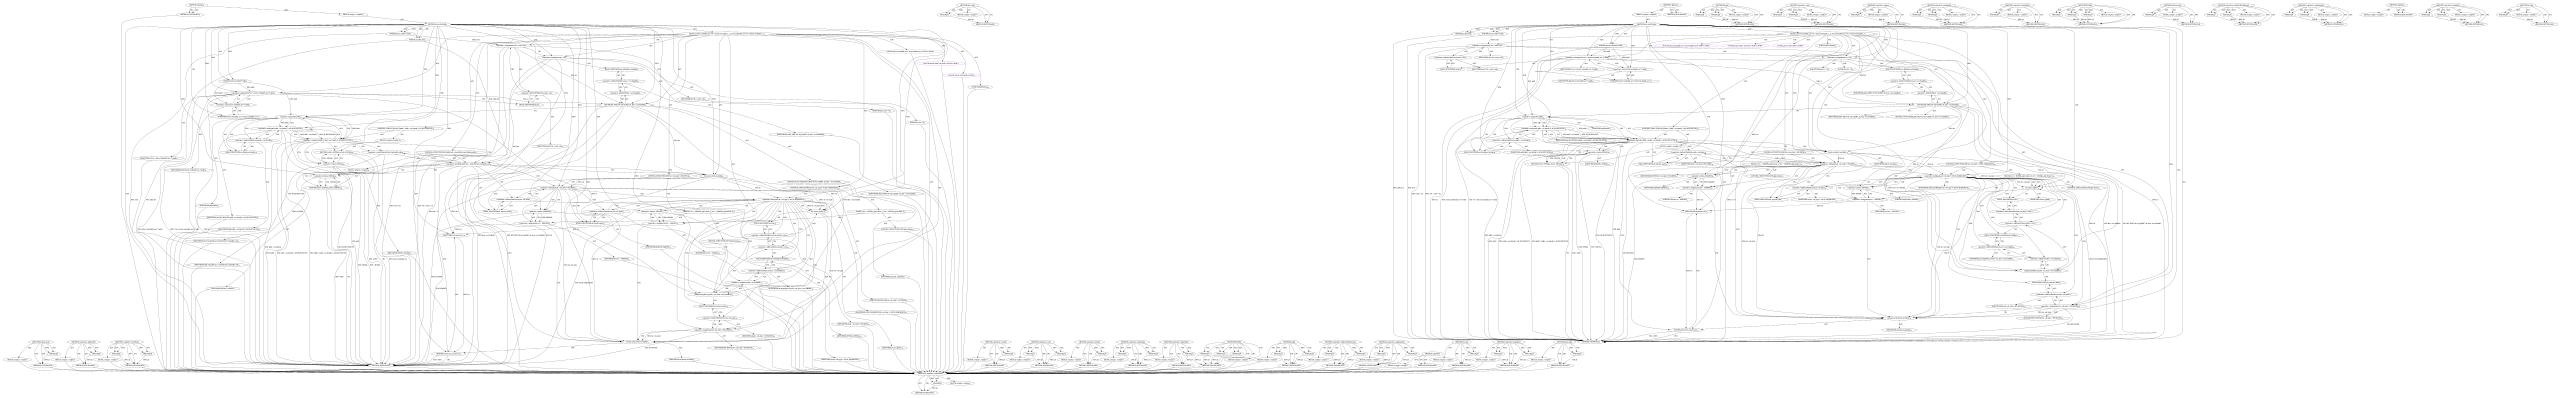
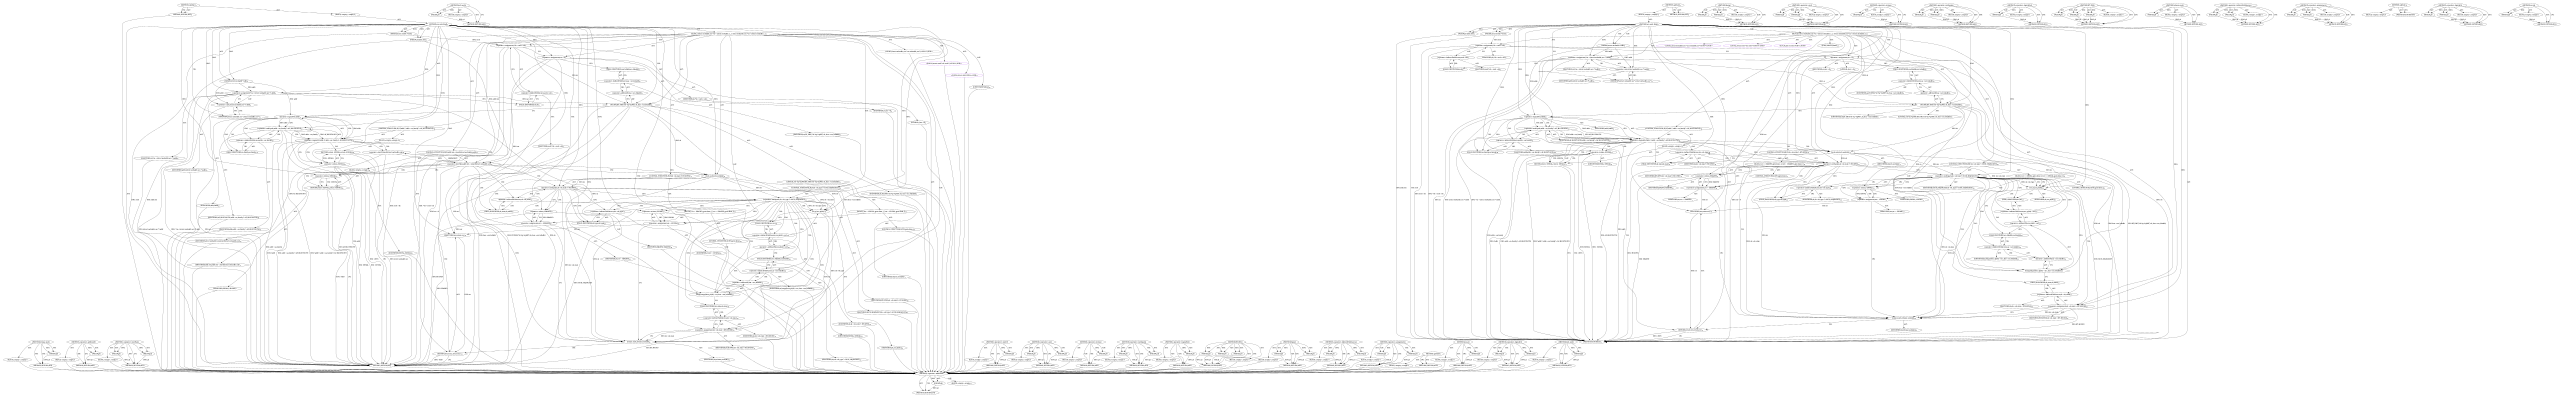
edge "(<operator>.lessThan,addr_len < sizeof(struct sockaddr_sco))" -> "(<operator>.sizeOf,sizeof(struct sockaddr_sco))": label "AST: " -> "SEQPACKET: "
edge "(<operator>.lessThan,addr_len < sizeof(struct sockaddr_sco))" -> "(IDENTIFIER,addr_len,addr_len < sizeof(struct sockaddr_sco))": label "DDG: BT_OPEN" -> "AST: "
